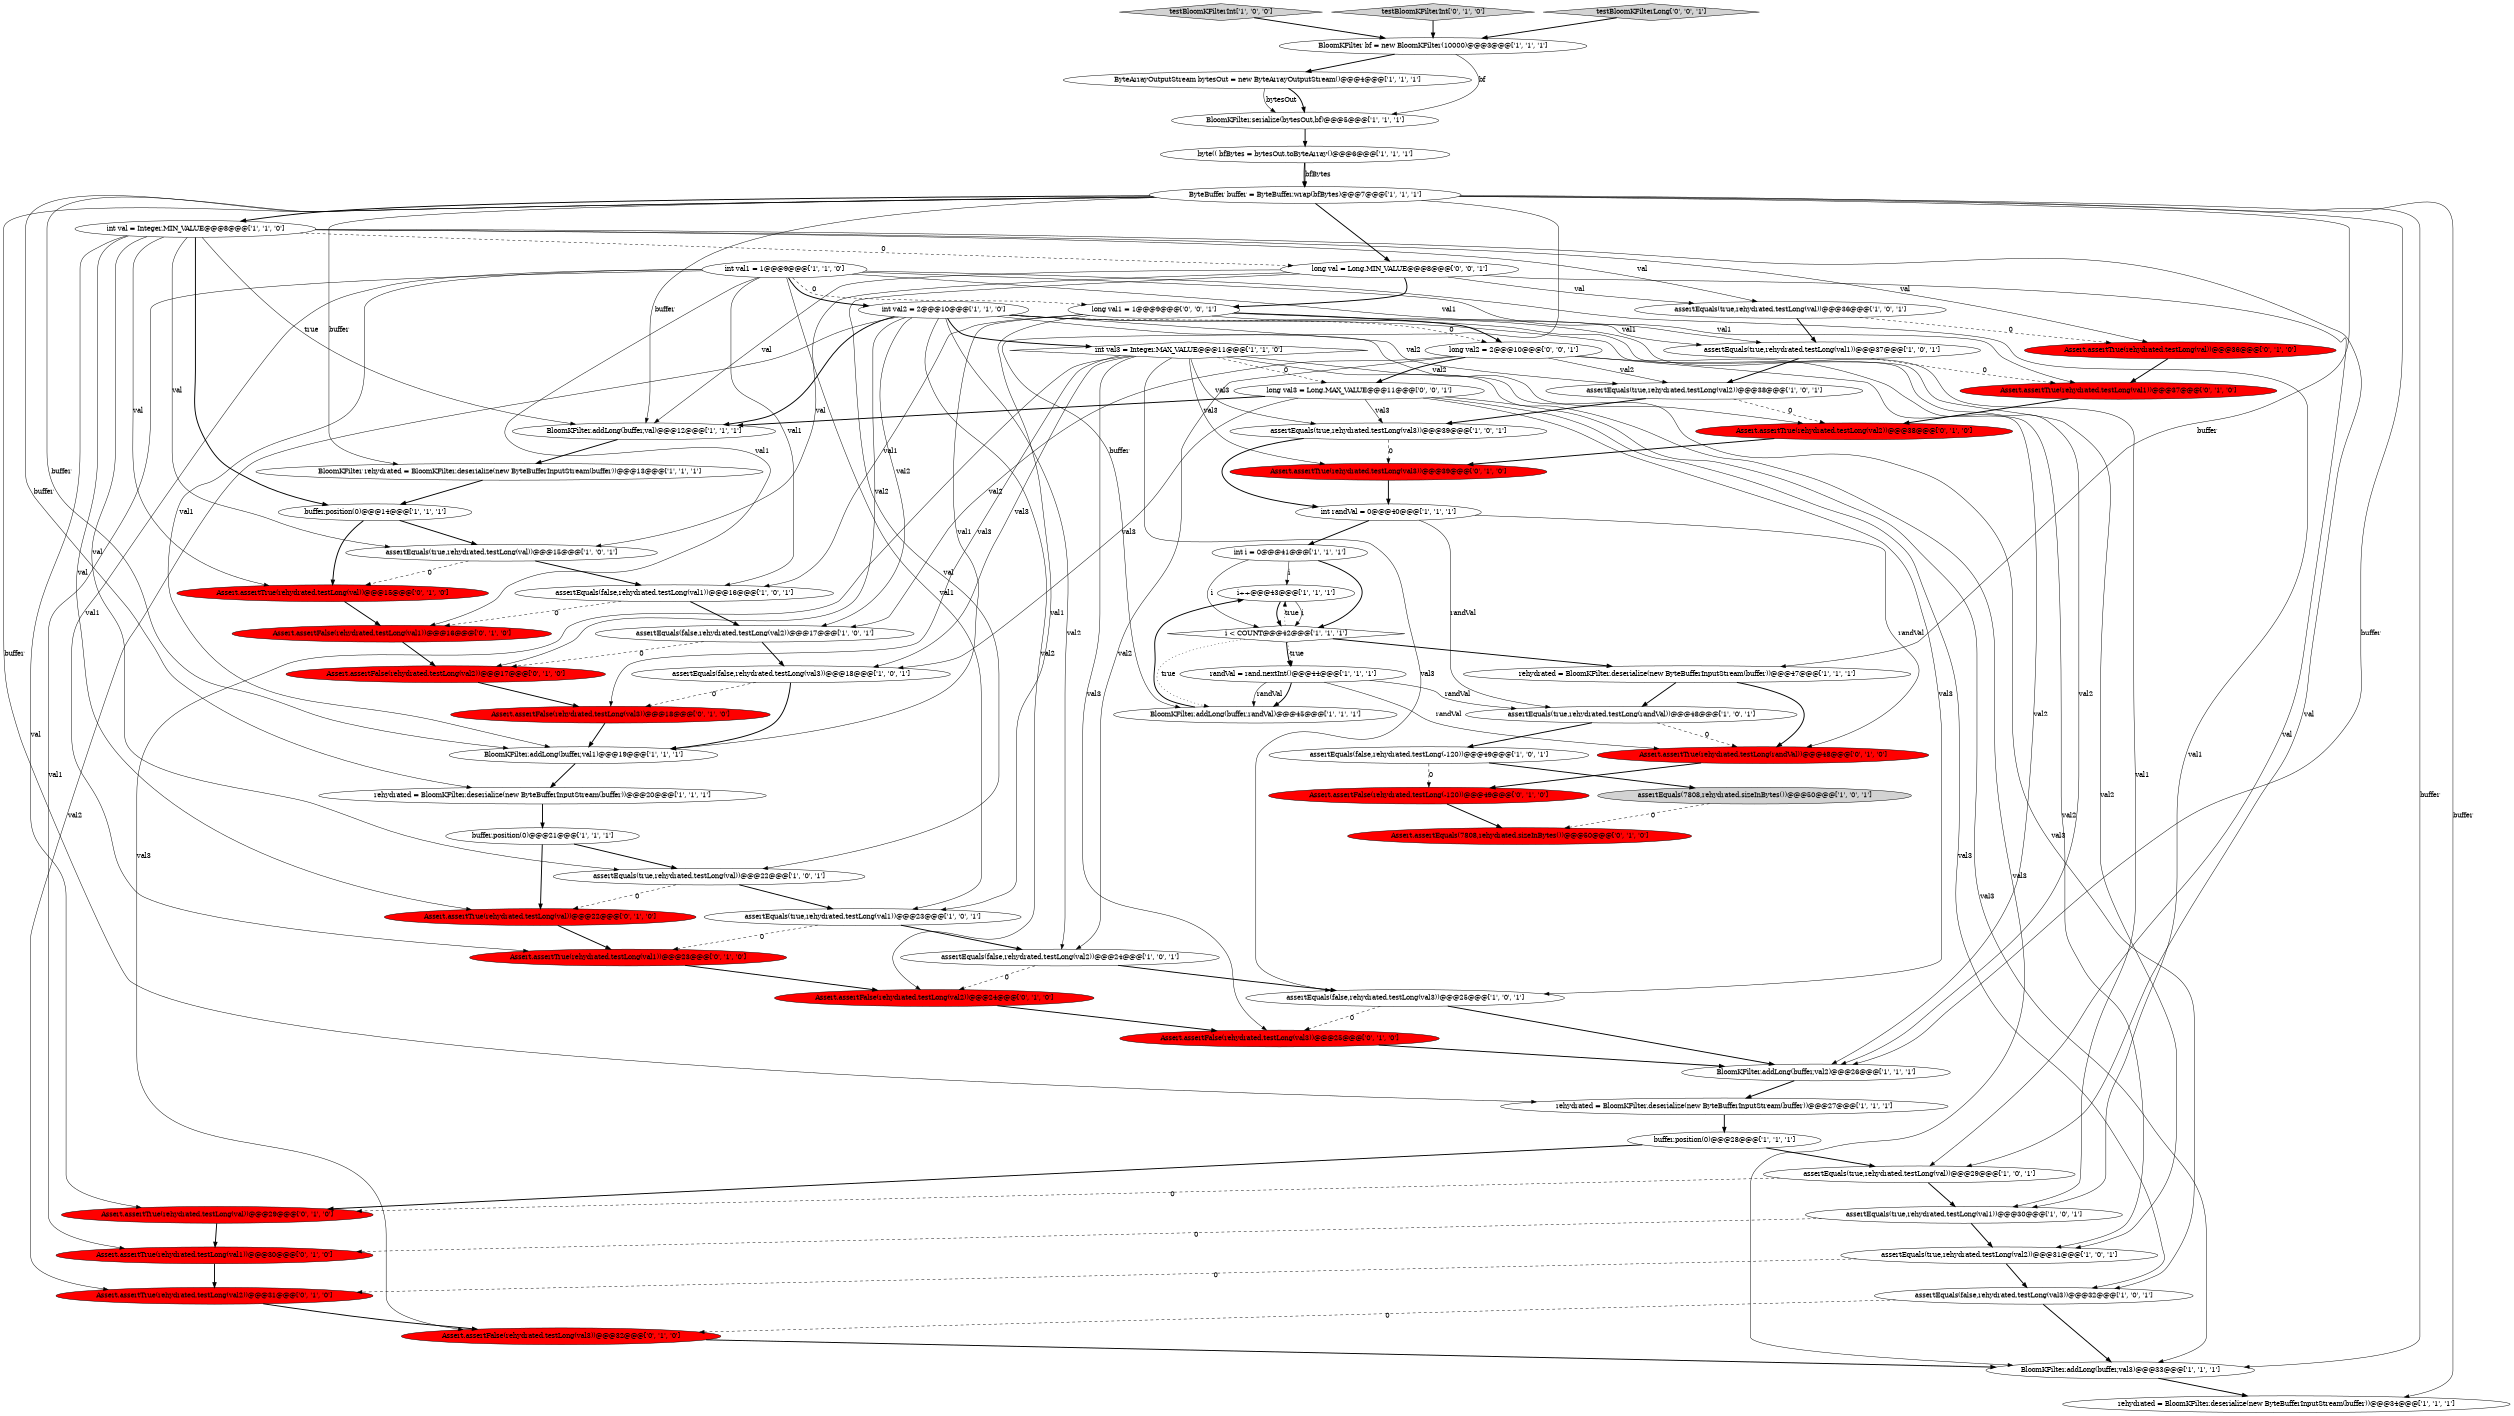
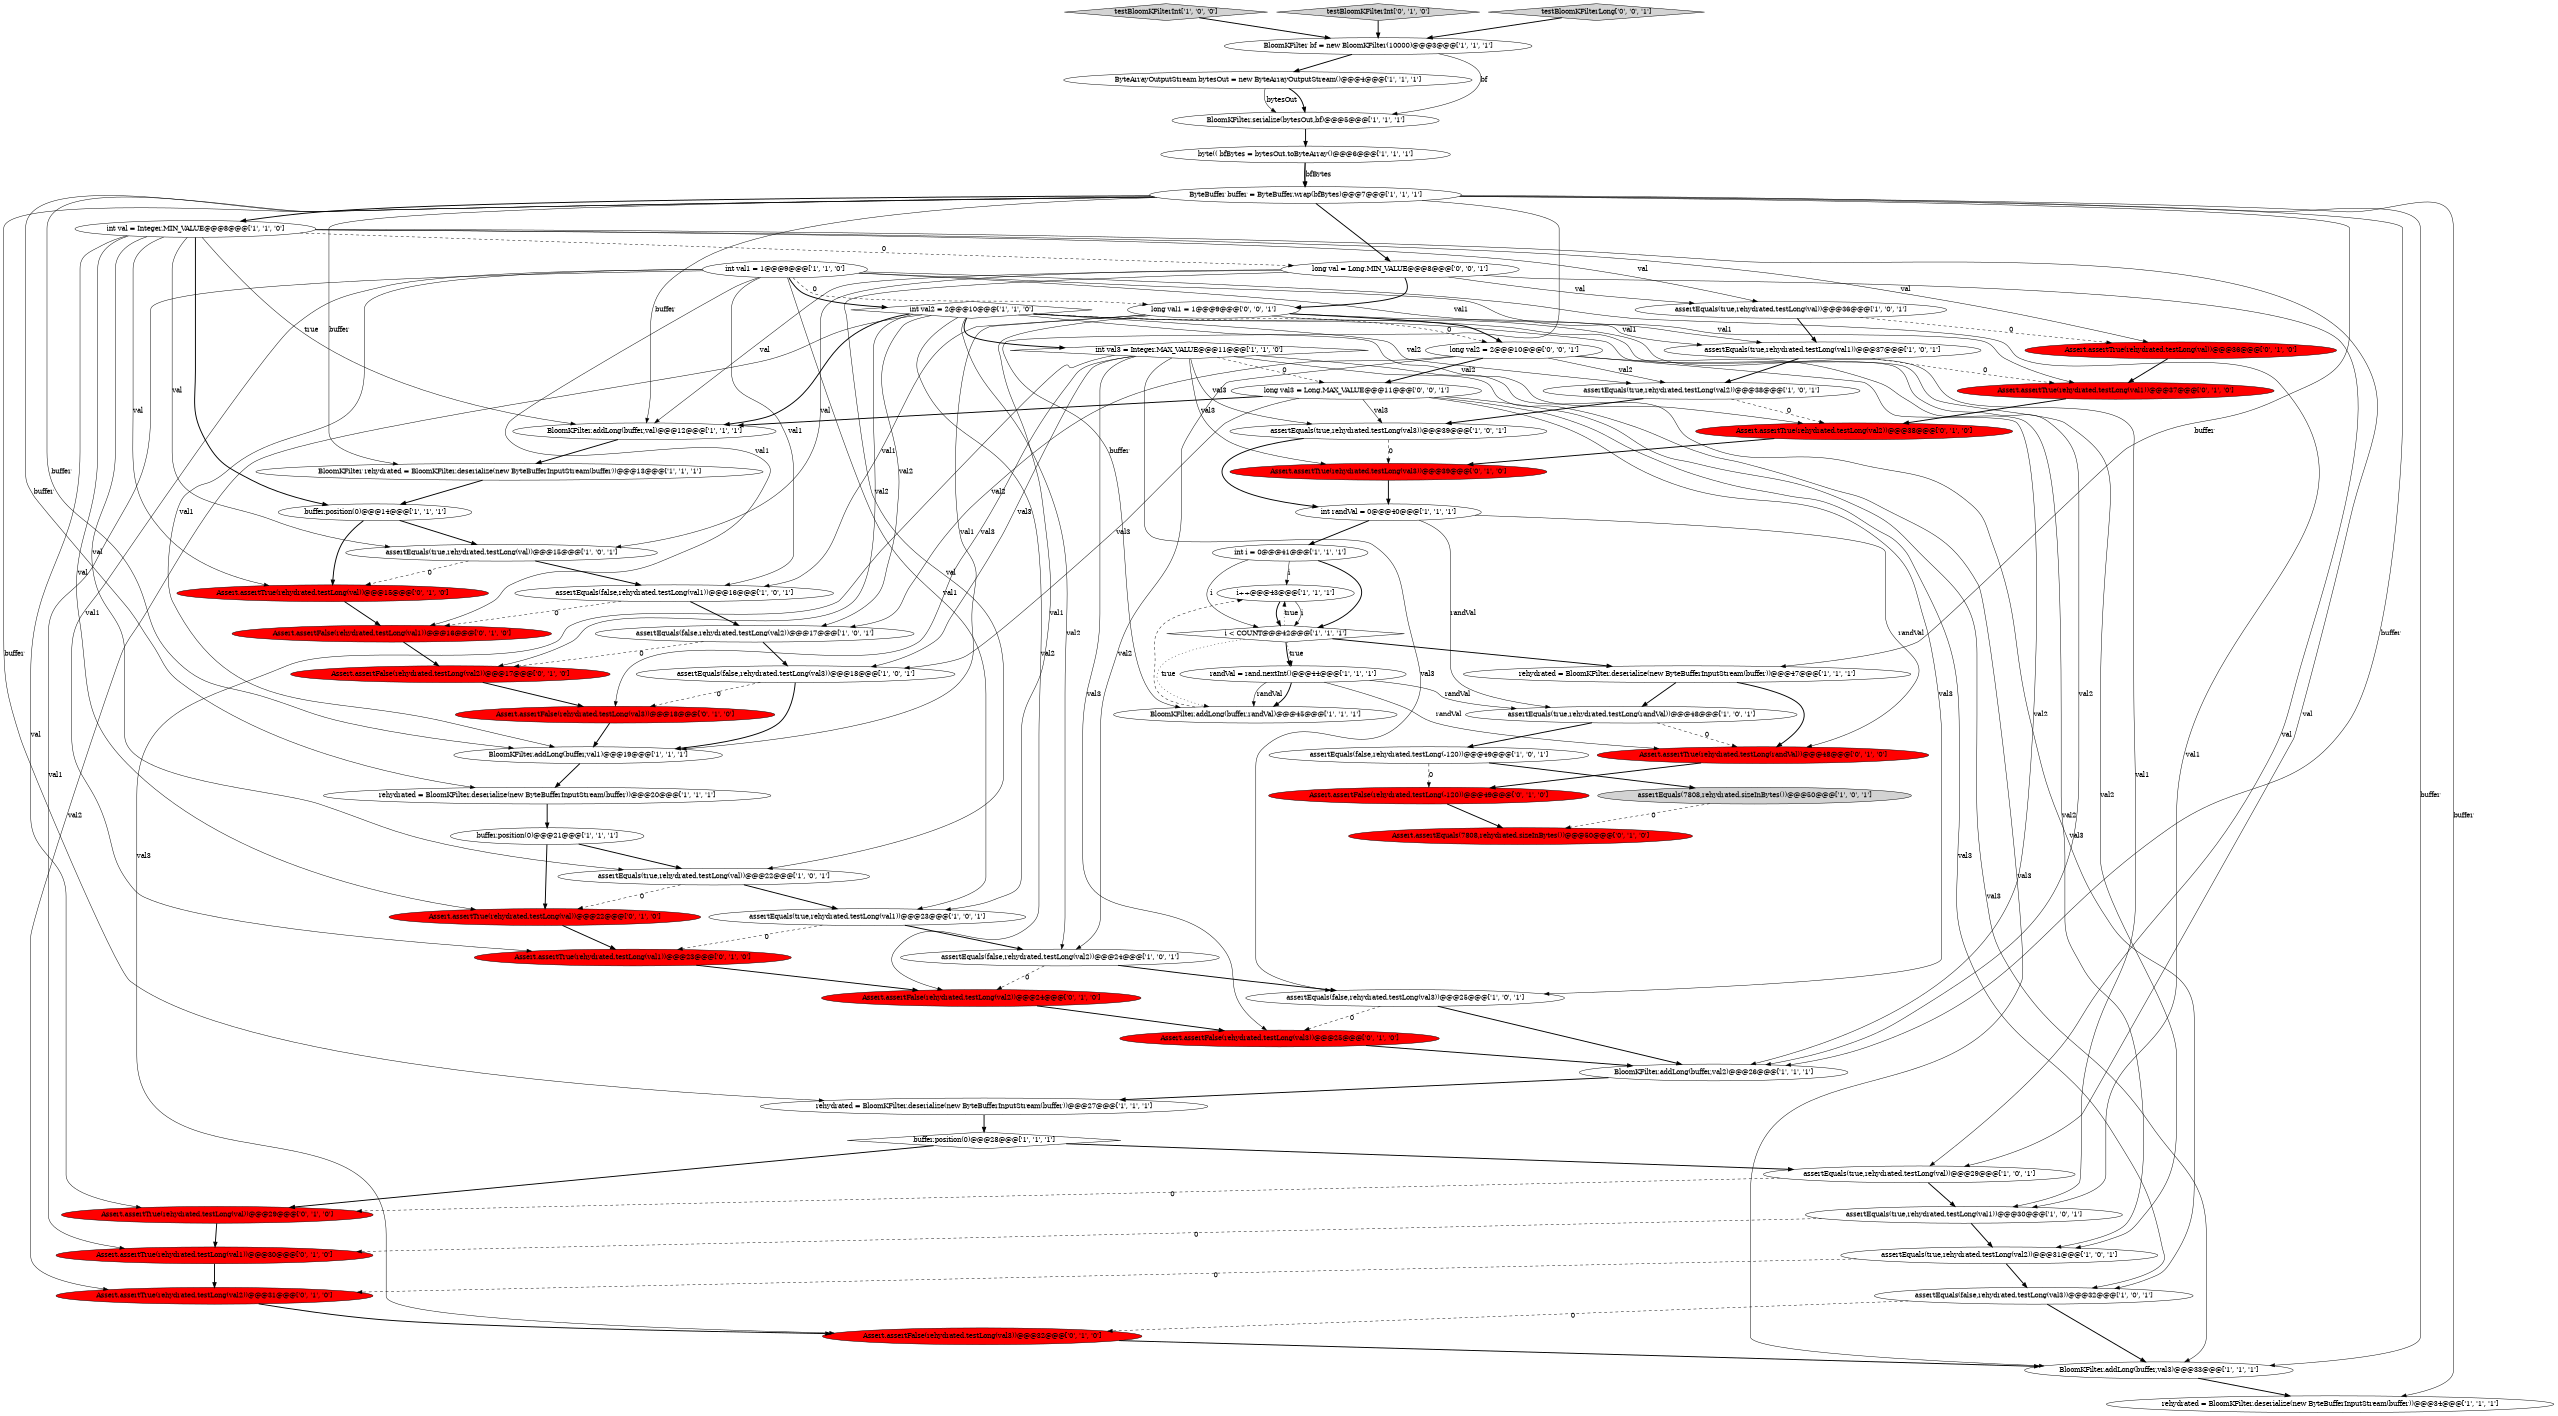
node "int val2 = 2@@@10@@@['1', '1', '0']": shape ellipse -> diamond
edge "BloomKFilter.addLong(buffer,randVal)@@@45@@@['1', '1', '1']" -> "i++@@@43@@@['1', '1', '1']": style bold -> dashed
node "buffer.position(0)@@@28@@@['1', '1', '1']": shape ellipse -> diamond
